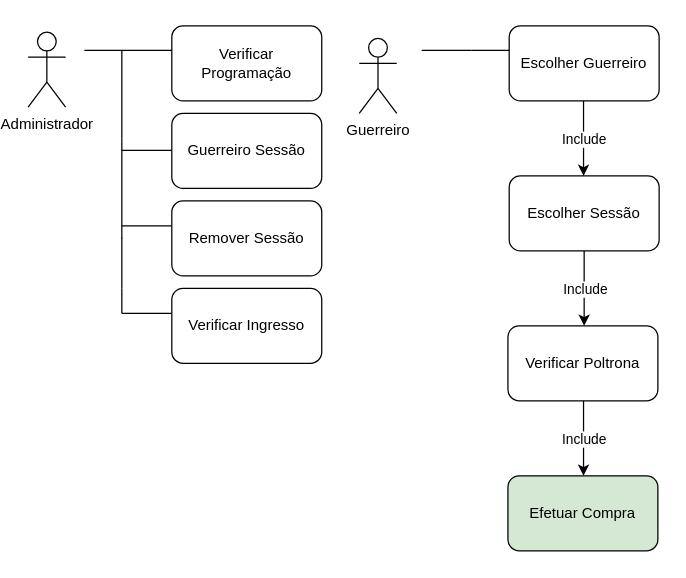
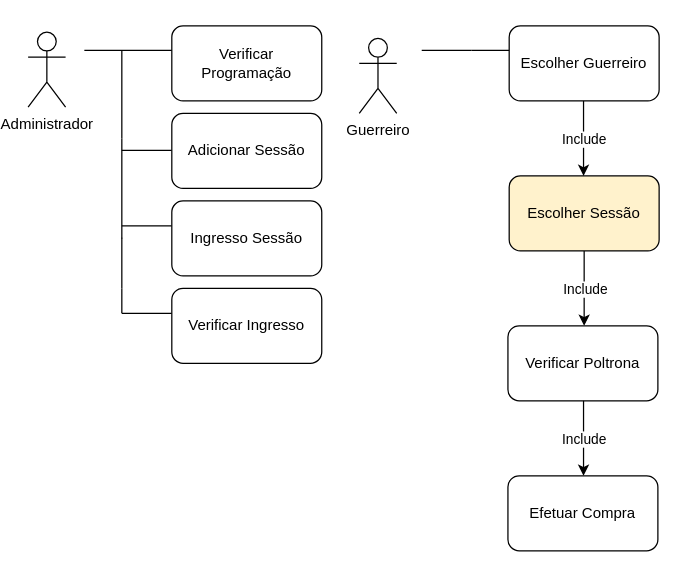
node "Guerreiro Sessão": label "Guerreiro Sessão" -> "Adicionar Sessão"
node "Escolher Sessão": fillcolor #ffffff -> #fff2cc
node "Remover Sessão": label "Remover Sessão" -> "Ingresso Sessão"
node "Efetuar Compra": fillcolor #d5e8d4 -> #ffffff
